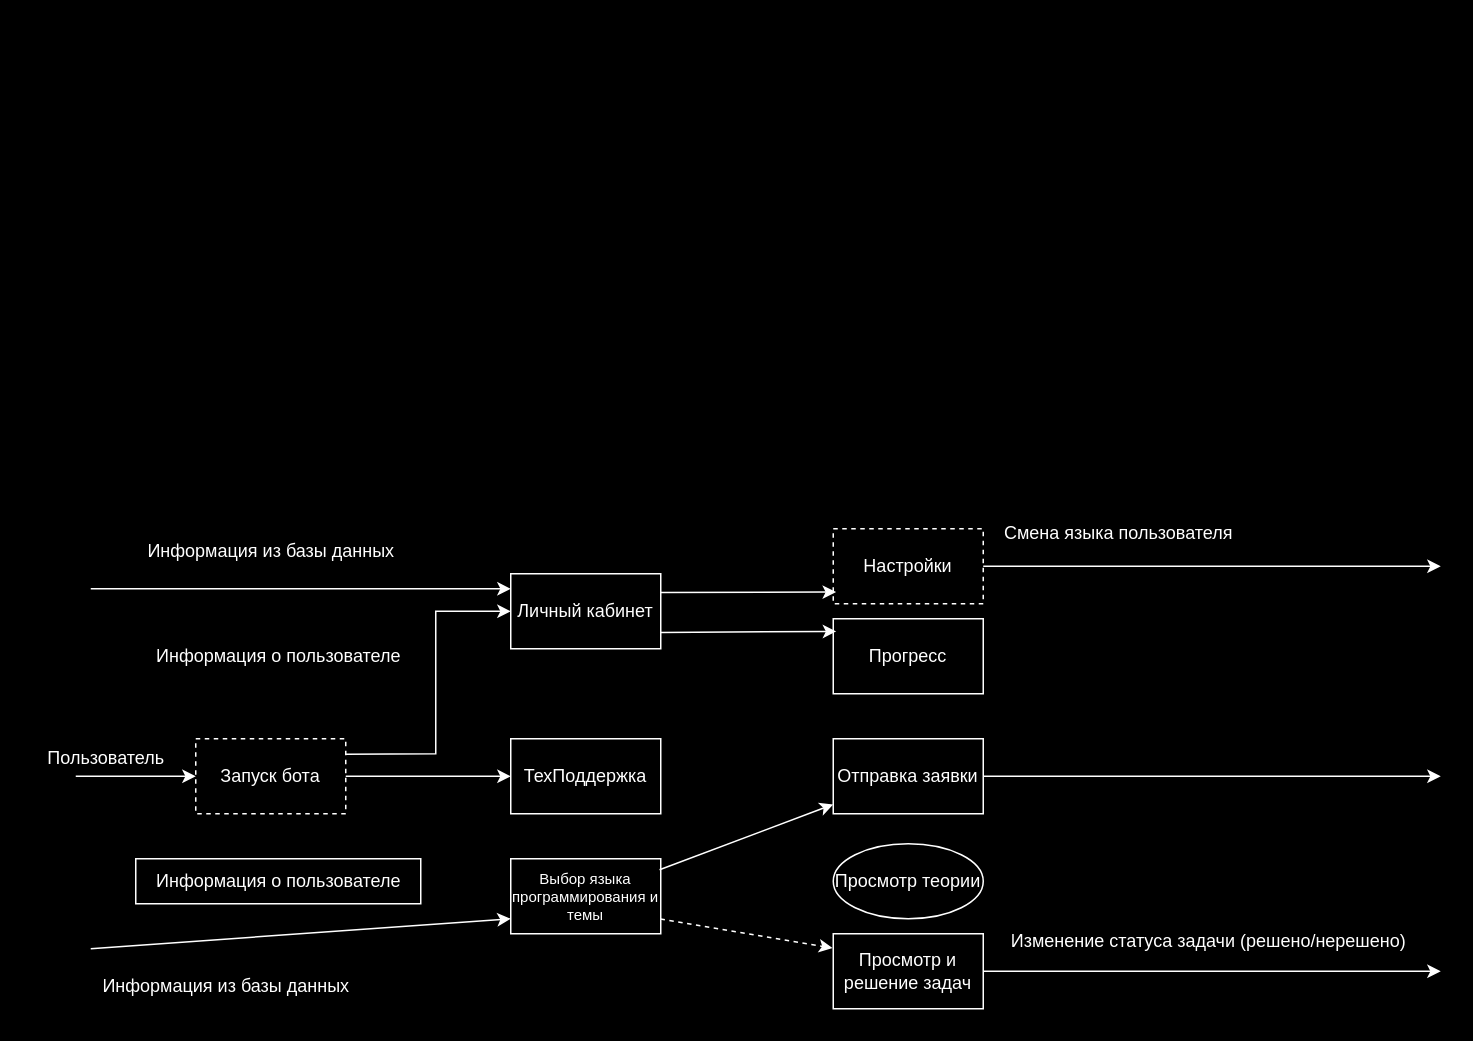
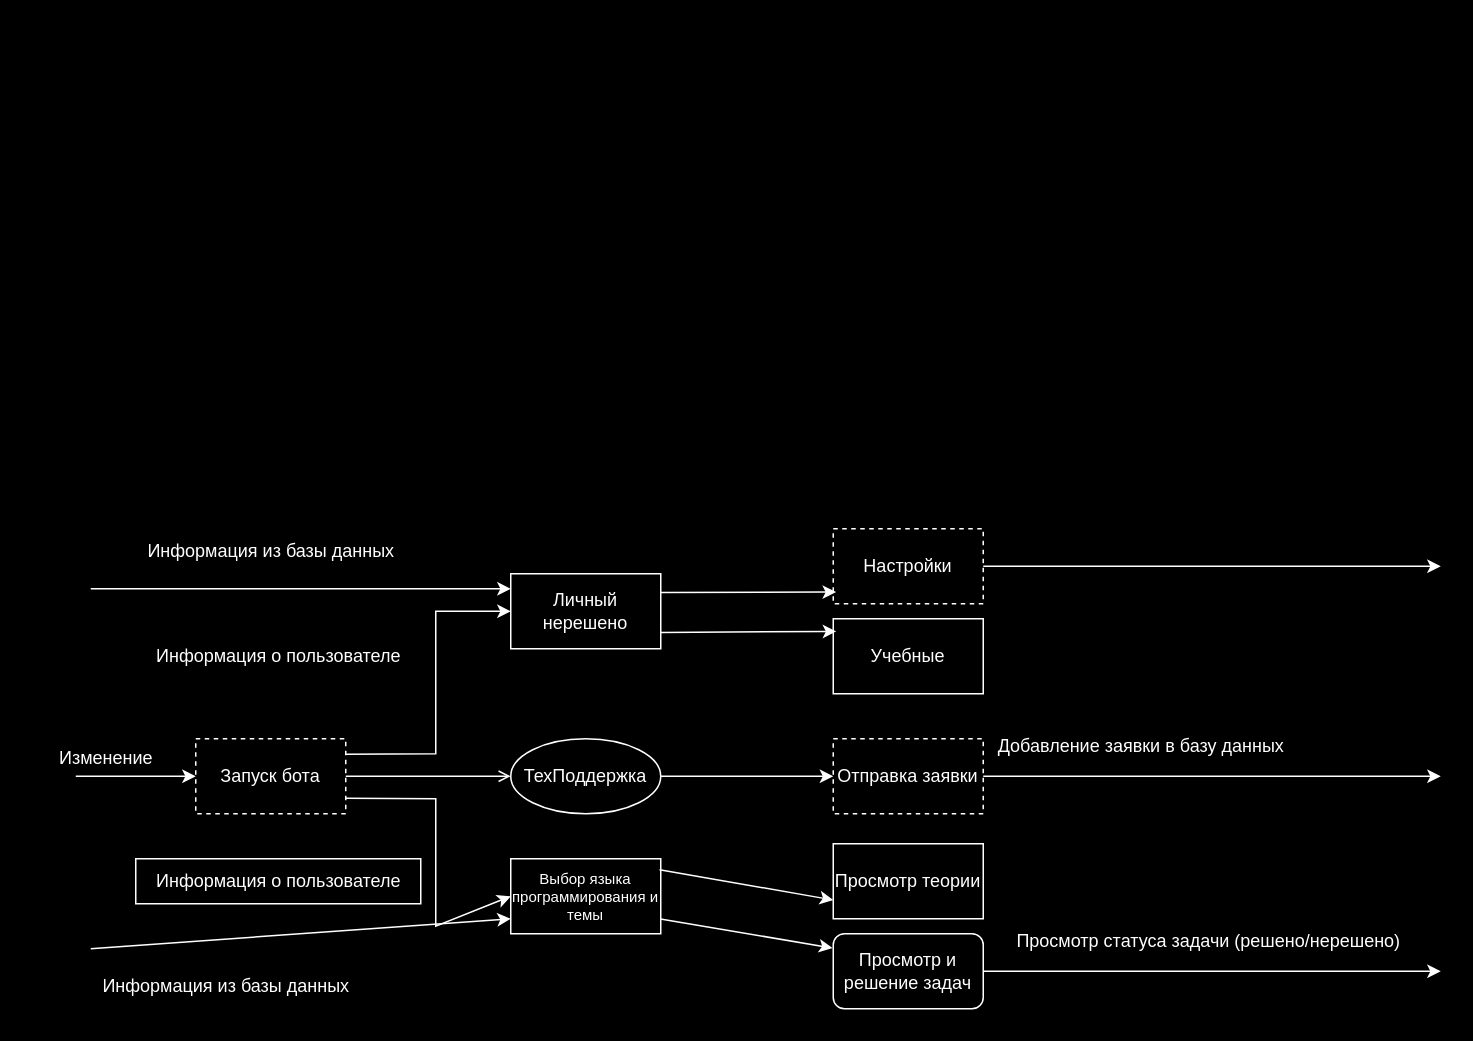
node "Смена языка пользователя": removed
node "Личный кабинет": label "Личный кабинет" -> "Личный нерешено"
node "Прогресс": label "Прогресс" -> "Учебные"
node "Добавление заявки в базу данных": added
node "Пользователь": label "Пользователь" -> "Изменение"
edge "Запуск бота" -> "ТехПоддержка": arrowhead classic -> open
node "ТехПоддержка": shape rectangle -> ellipse
edge "ТехПоддержка" -> "Отправка заявки": added
node "Отправка заявки": style solid -> dashed
edge "Запуск бота" -> "Выбор языка программирования и темы": added
edge "Выбор языка программирования и темы" -> "Отправка заявки": now "Выбор языка программирования и темы" -> "Просмотр теории"
node "Просмотр теории": shape ellipse -> rectangle
edge "Выбор языка программирования и темы" -> "Просмотр и решение задач": style dashed -> solid
node "Изменение статуса задачи (решено/нерешено)": label "Изменение статуса задачи (решено/нерешено)" -> "Просмотр статуса задачи (решено/нерешено)"
node "Просмотр и решение задач": shape rectangle -> rounded rectangle
